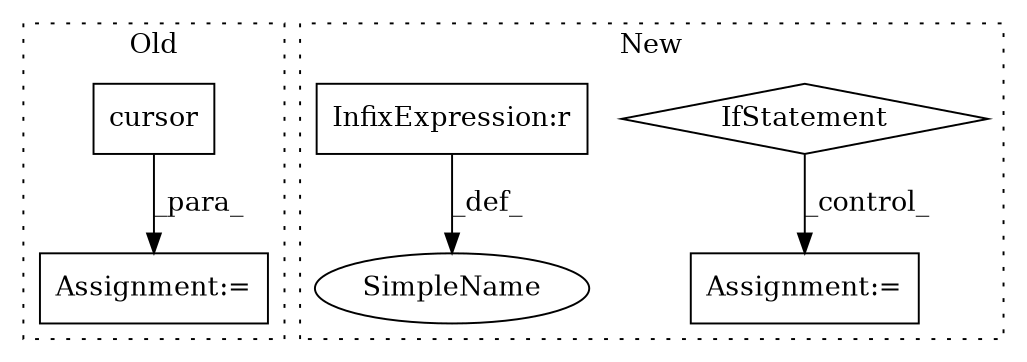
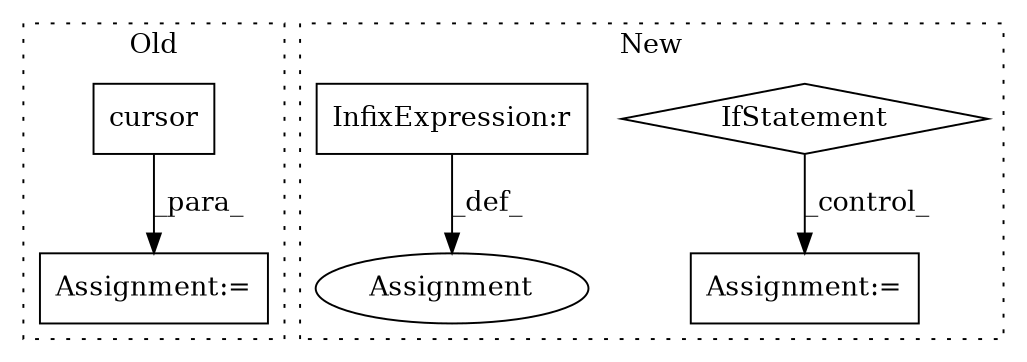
node "SimpleName": label "SimpleName" -> "Assignment"
